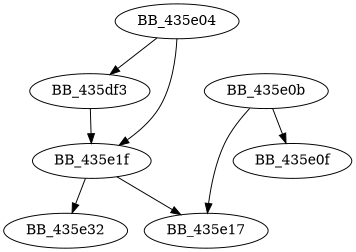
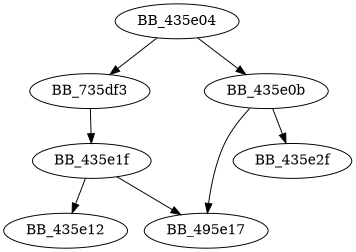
node "BB_435df3": label "BB_435df3" -> "BB_735df3"
edge "BB_435e04" -> "BB_435e1f": now "BB_435e04" -> "BB_435e0b"
node "BB_435e0f": label "BB_435e0f" -> "BB_435e2f"
node "BB_435e32": label "BB_435e32" -> "BB_435e12"
node "BB_435e17": label "BB_435e17" -> "BB_495e17"
